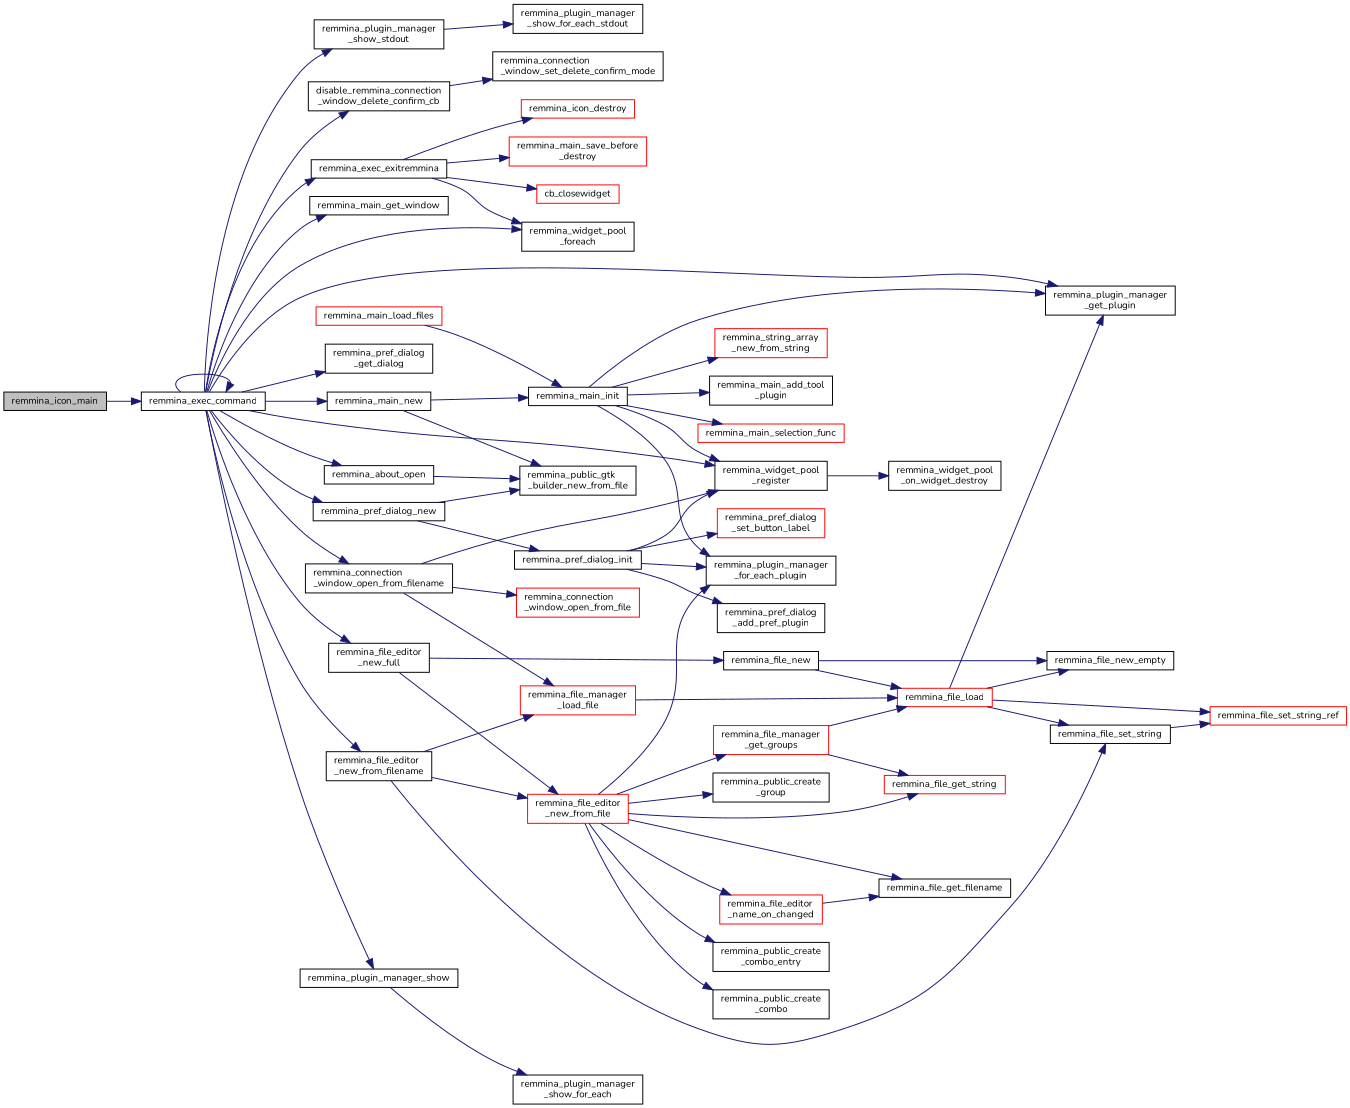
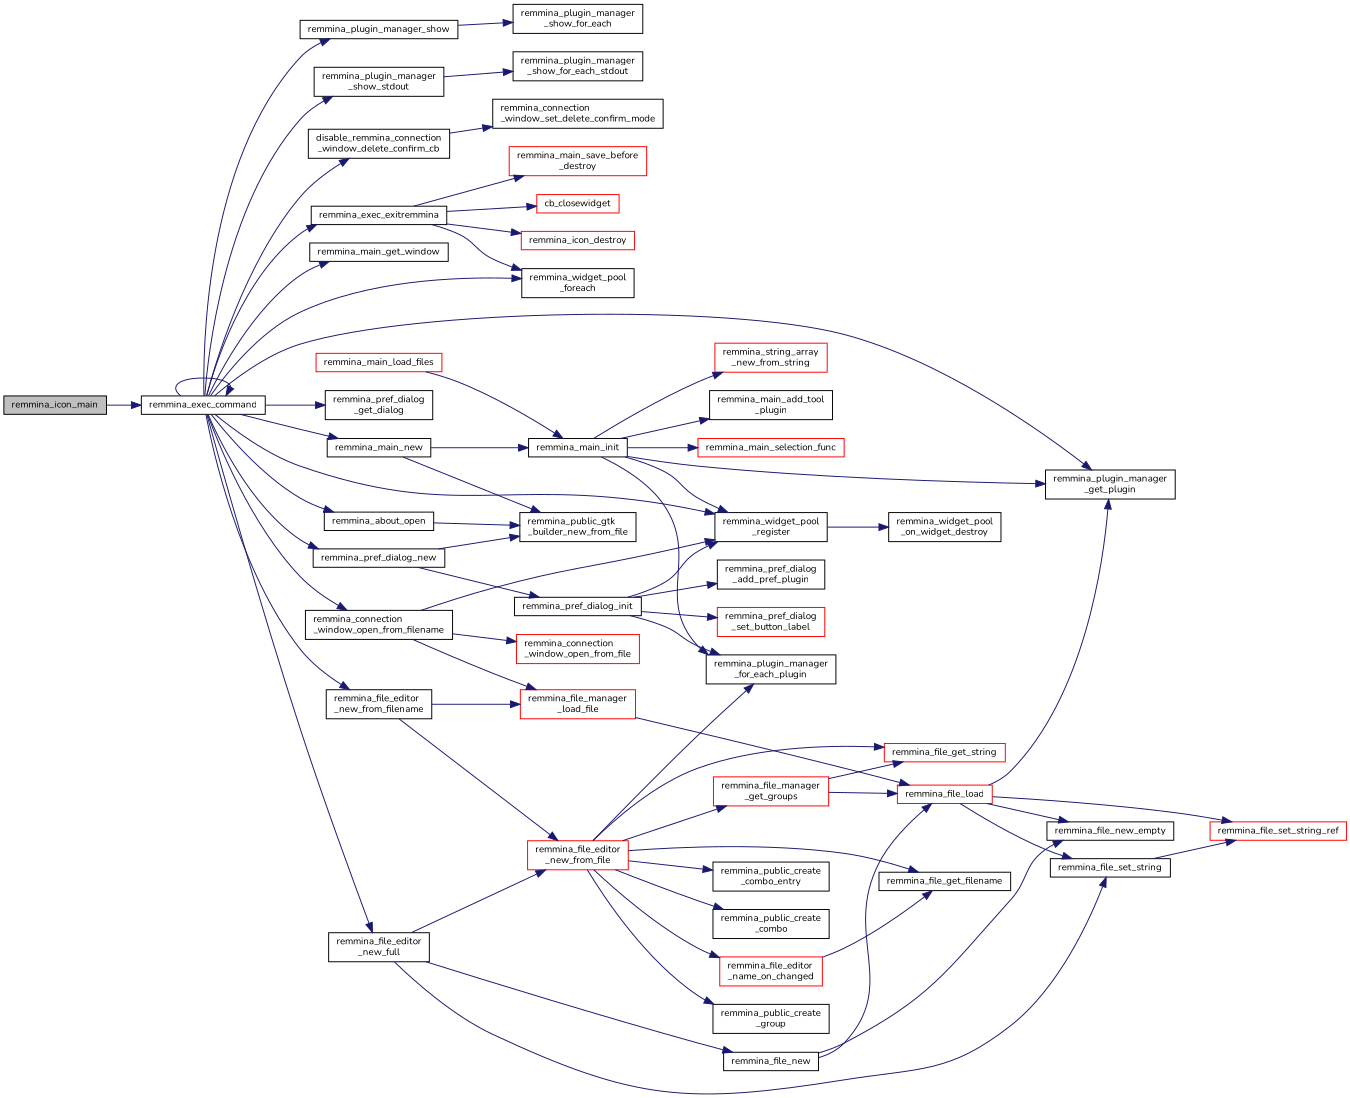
edge "remmina_file_editor _new_from_filename" -> "remmina_file_set_string": now "remmina_file_editor _new_full" -> "remmina_file_set_string"
